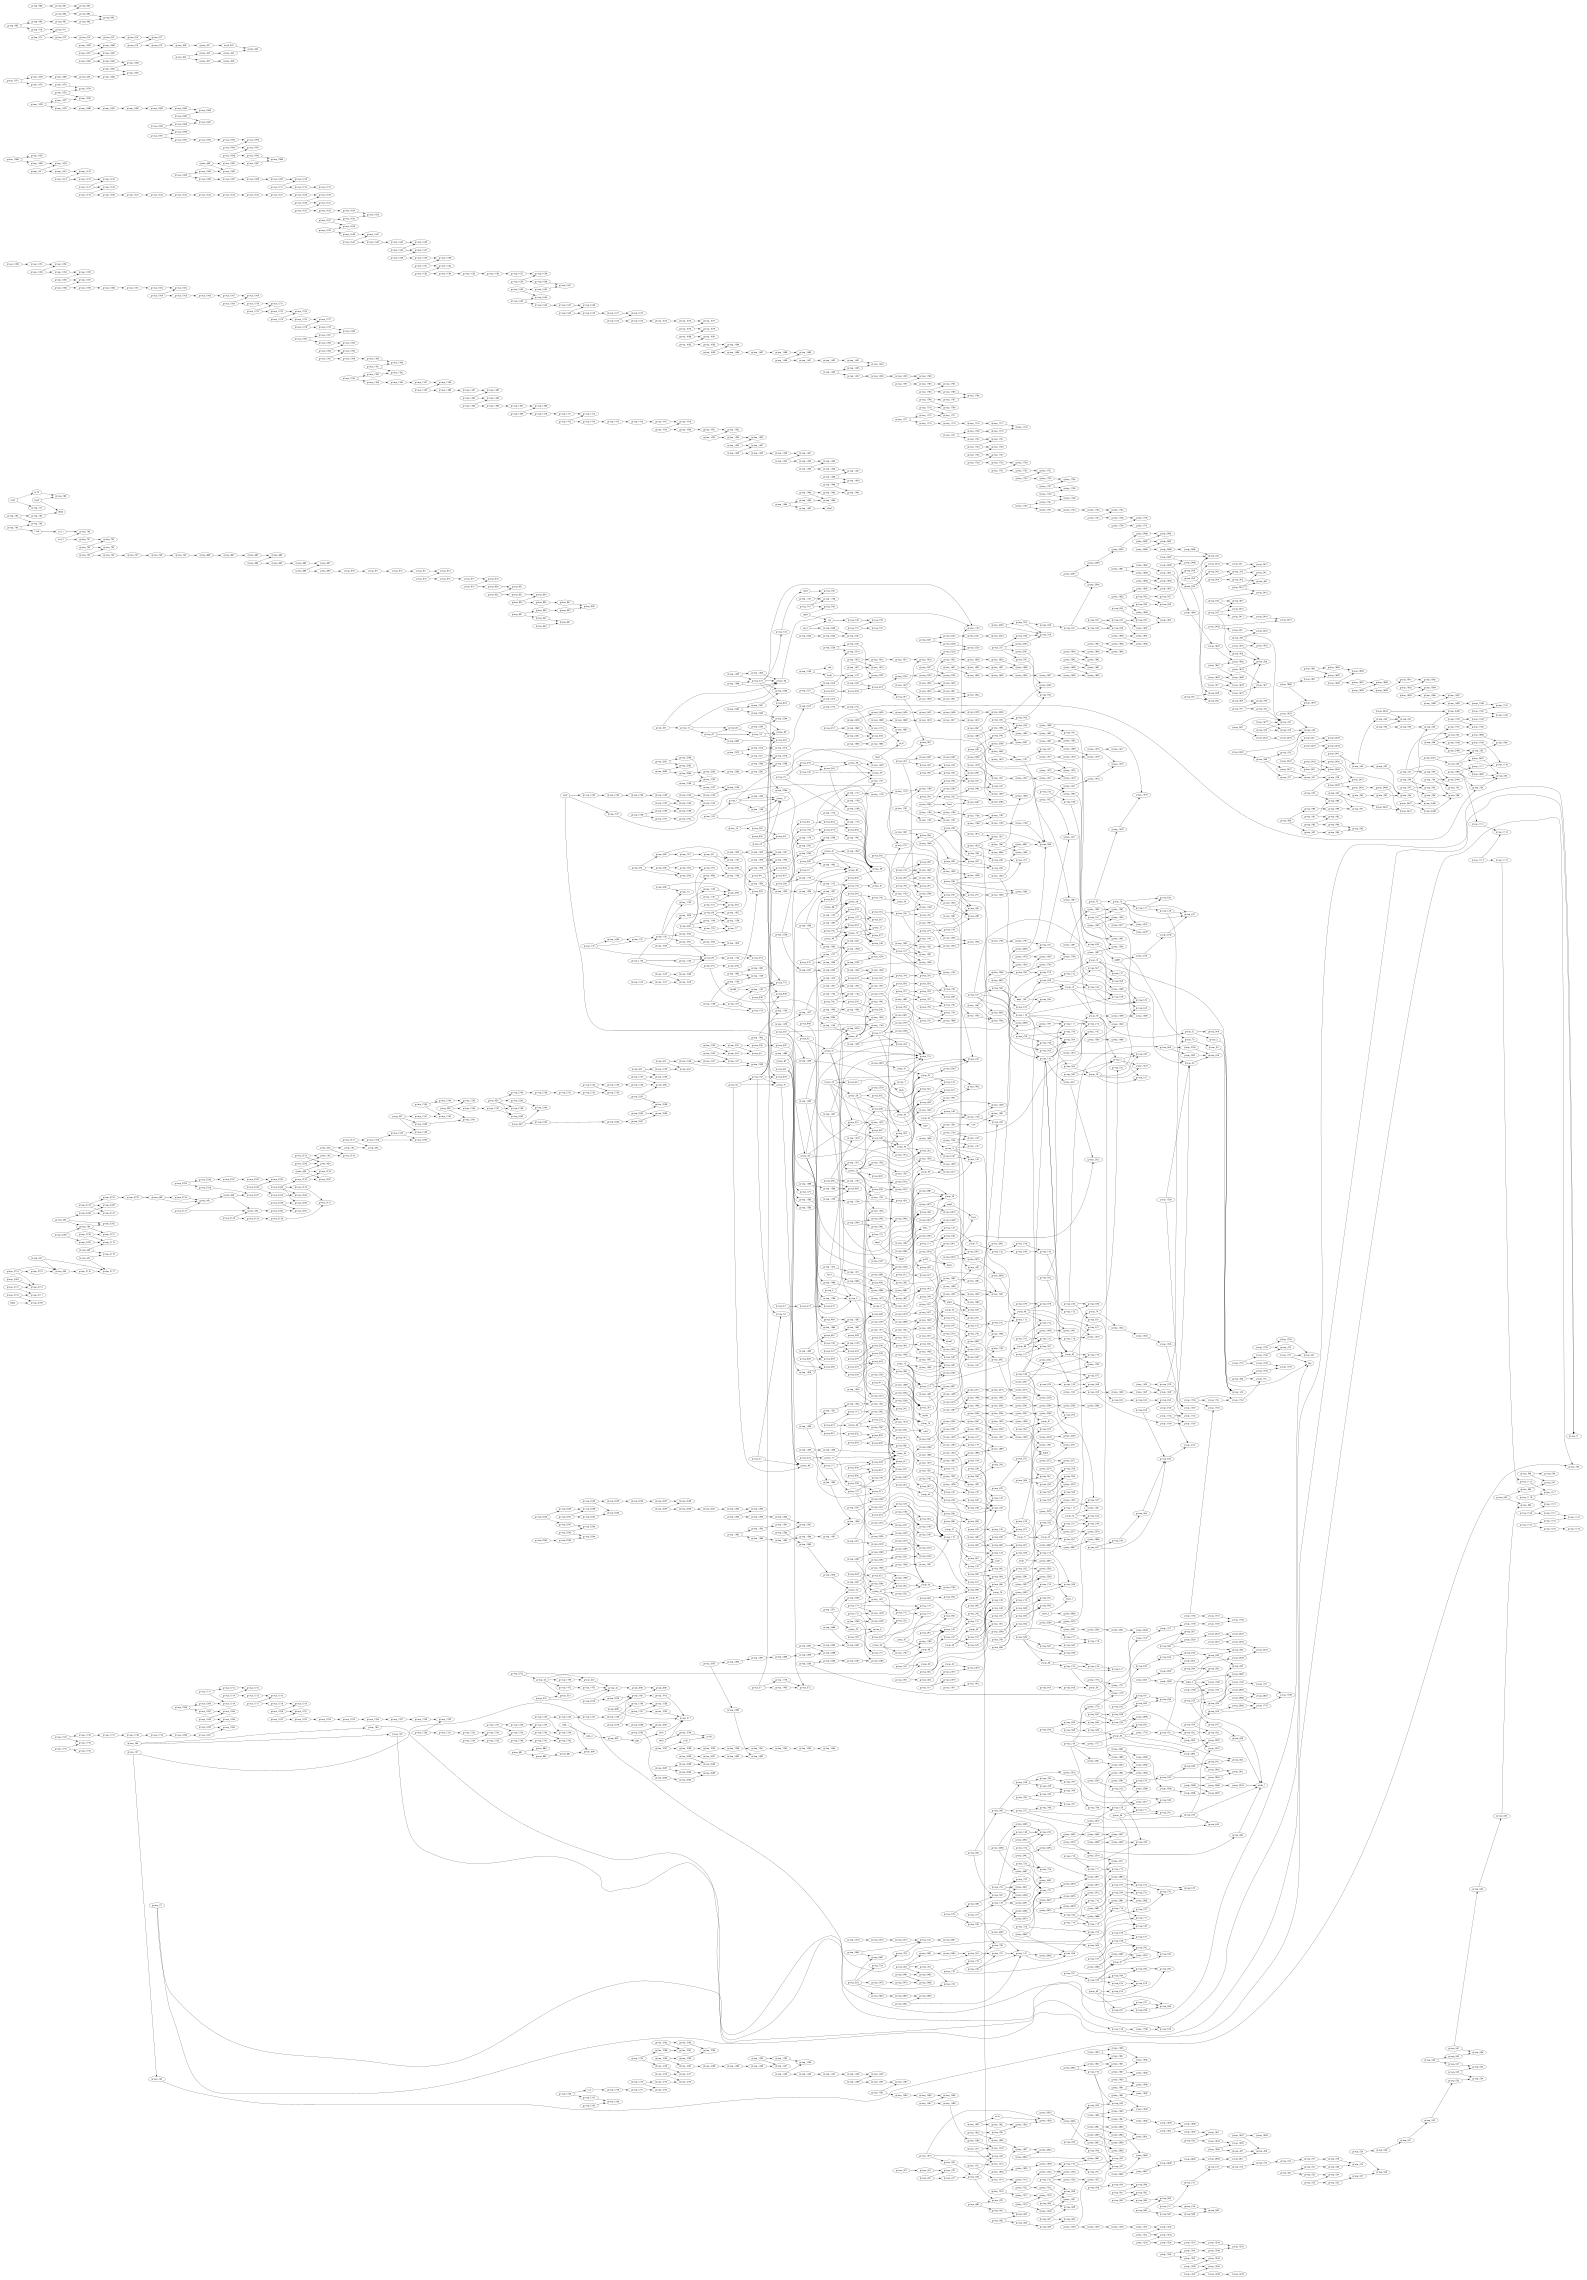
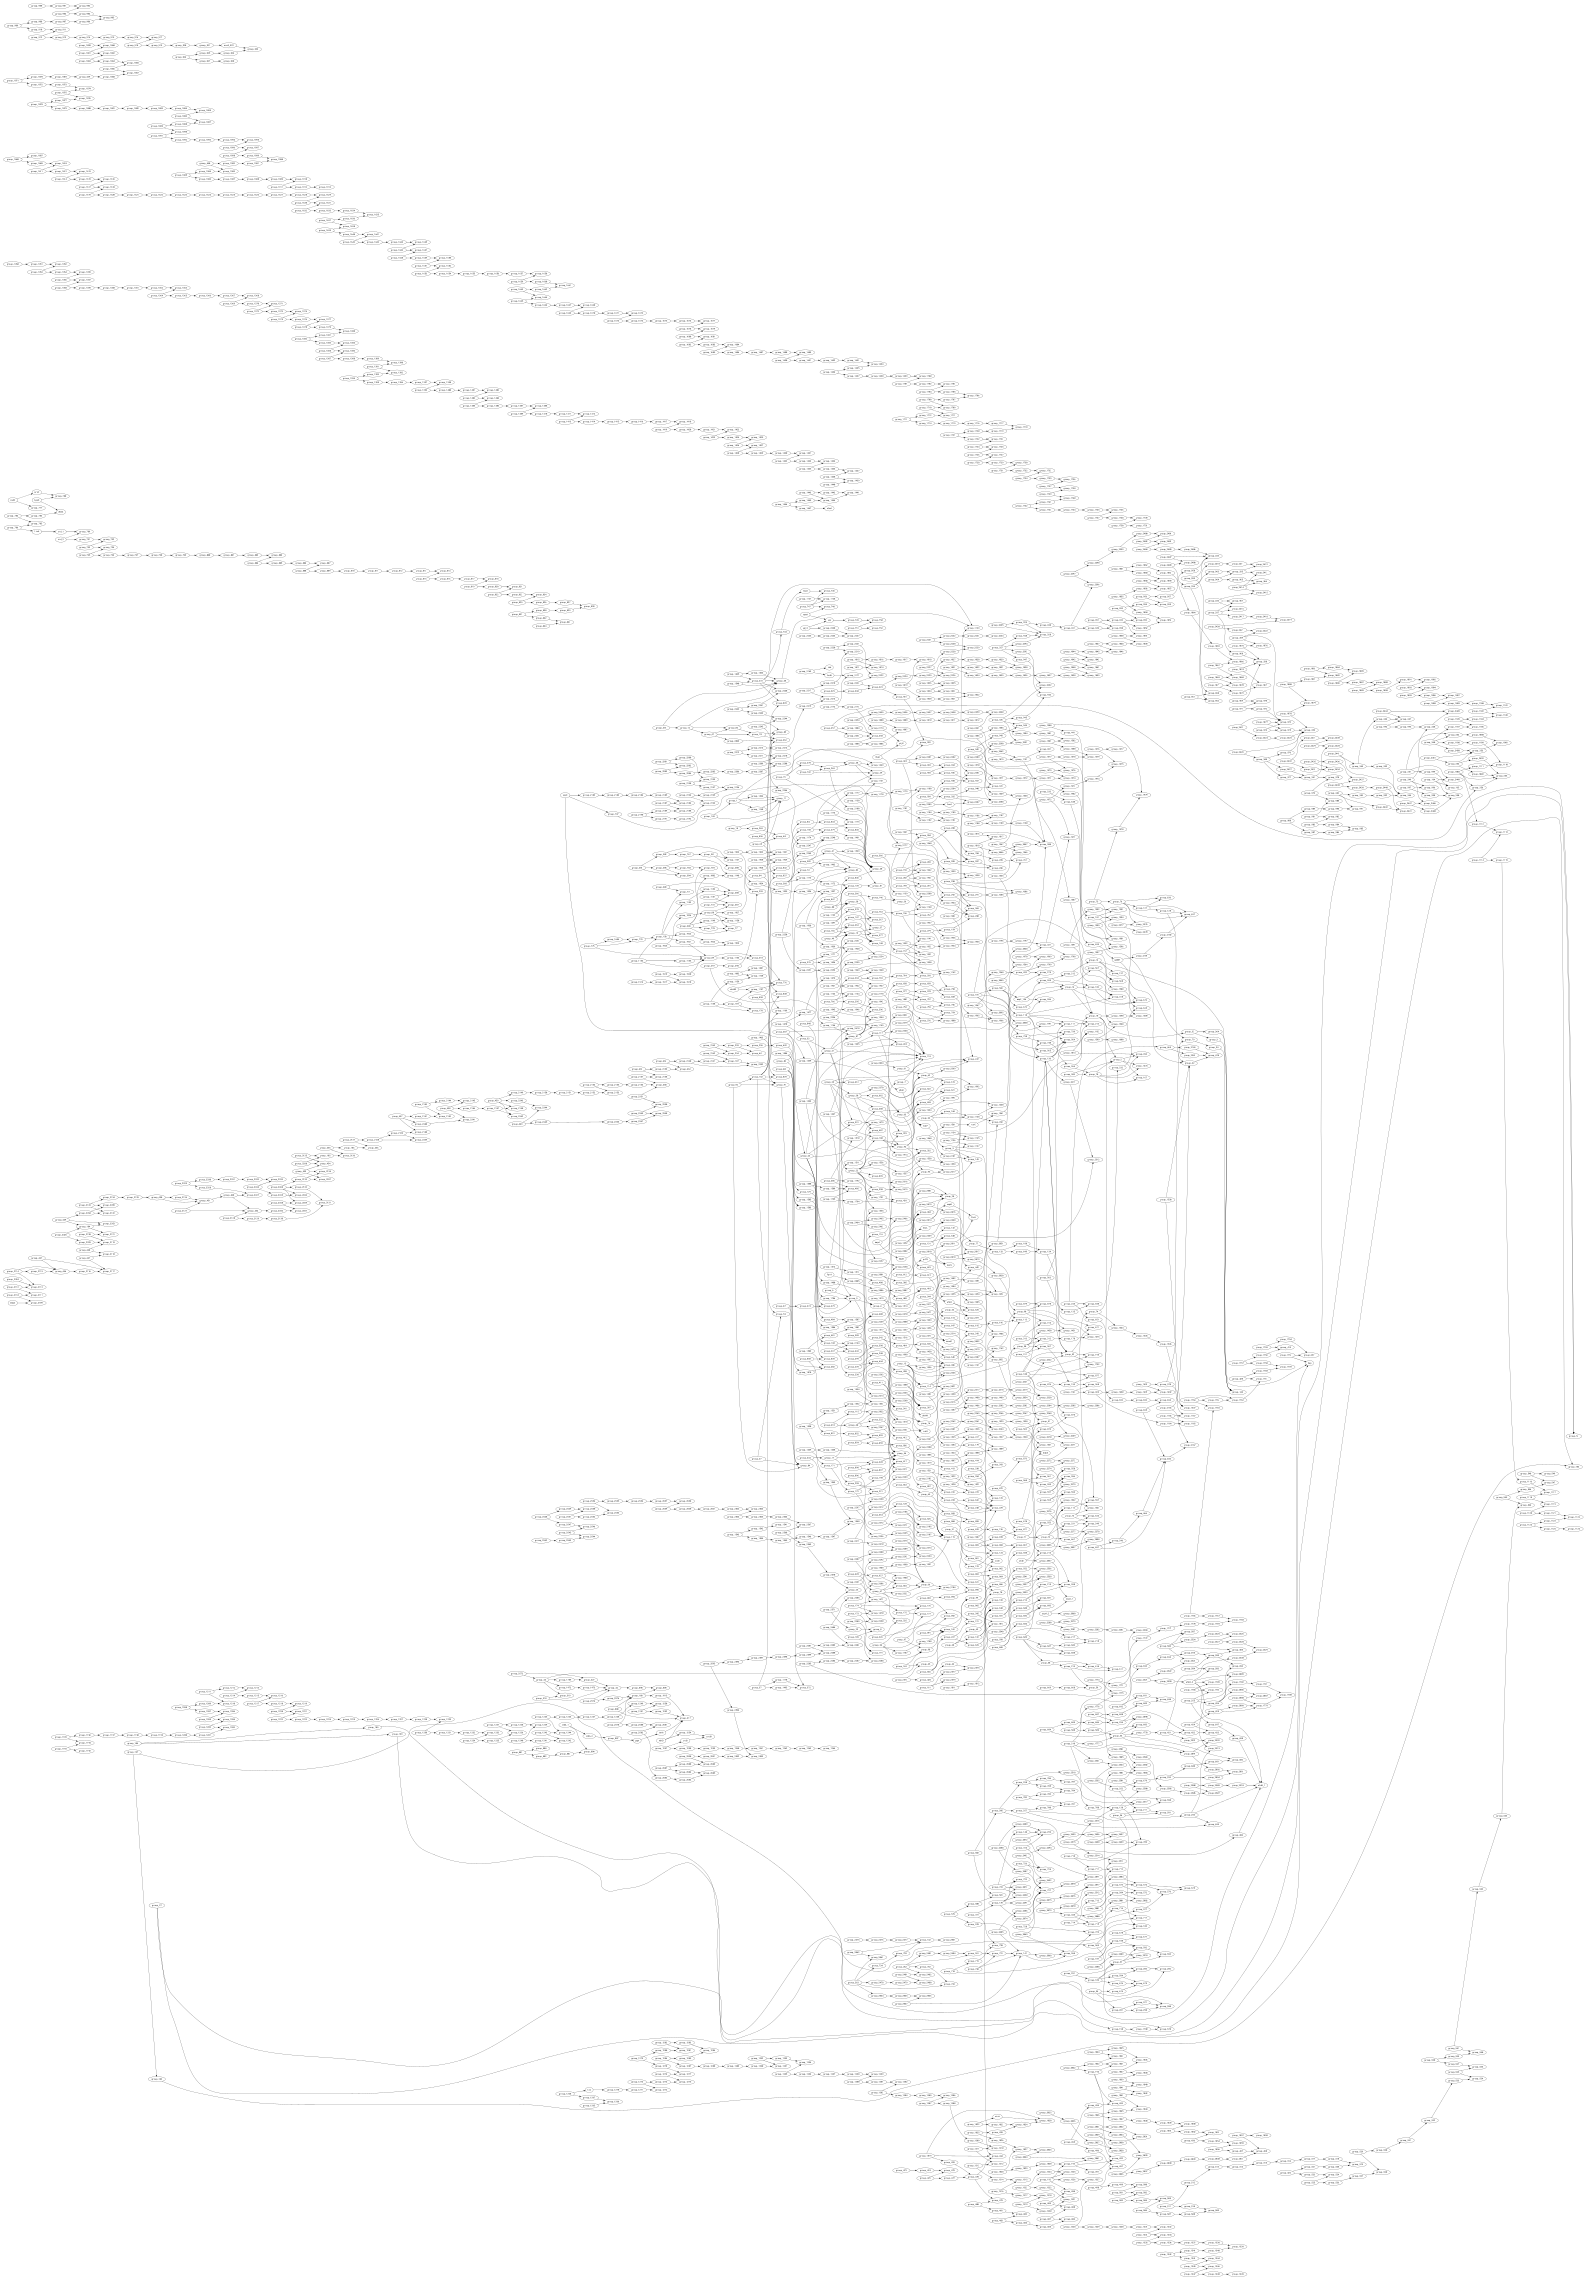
edge "group_1440" -> "group_1441": now "group_1444" -> "group_1441"
